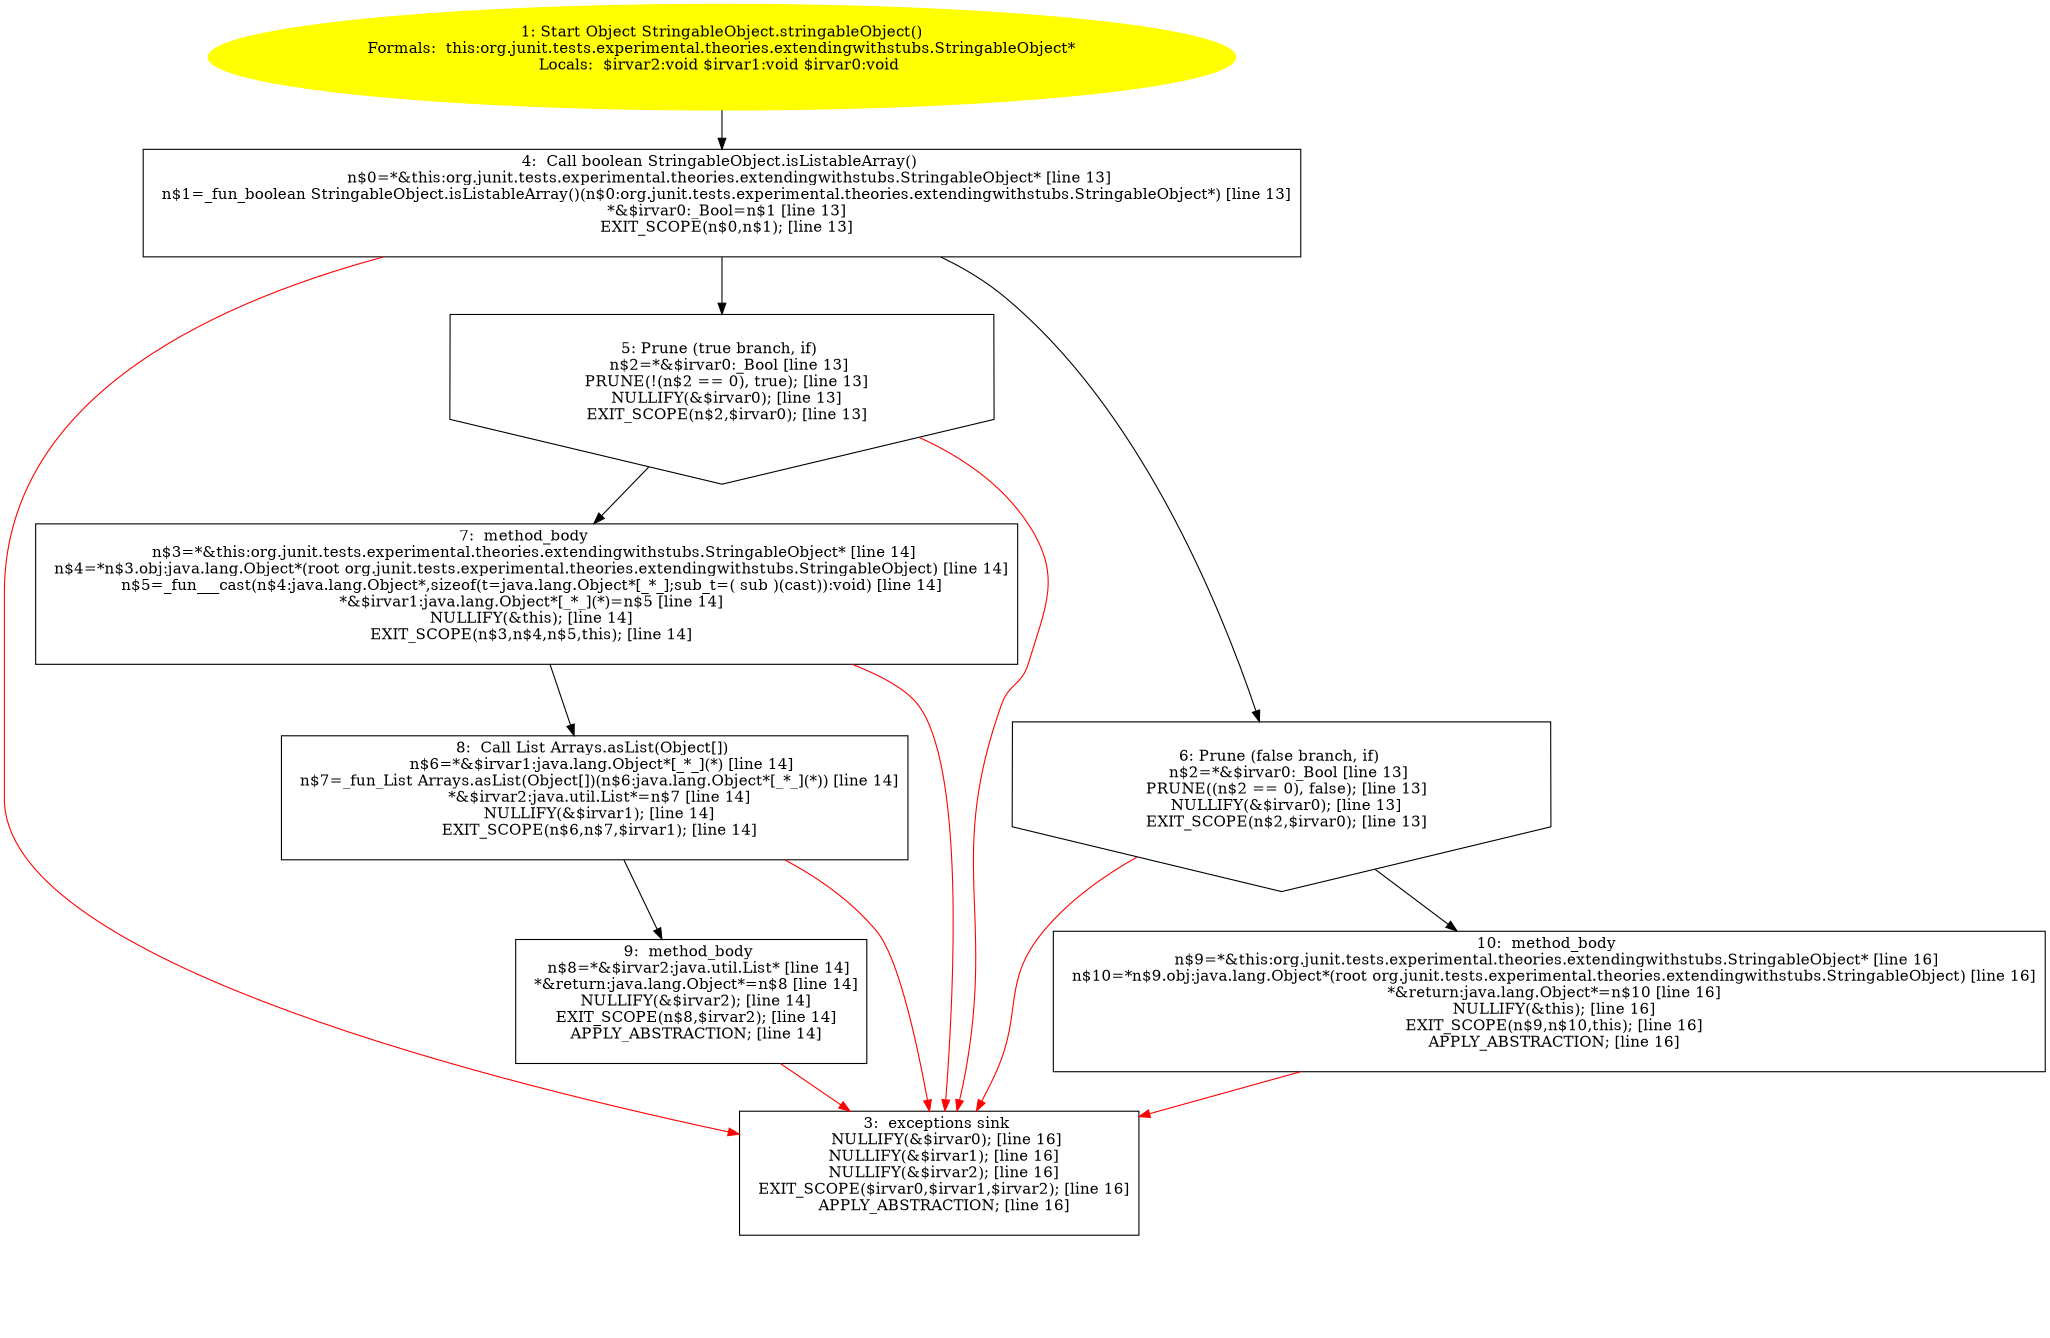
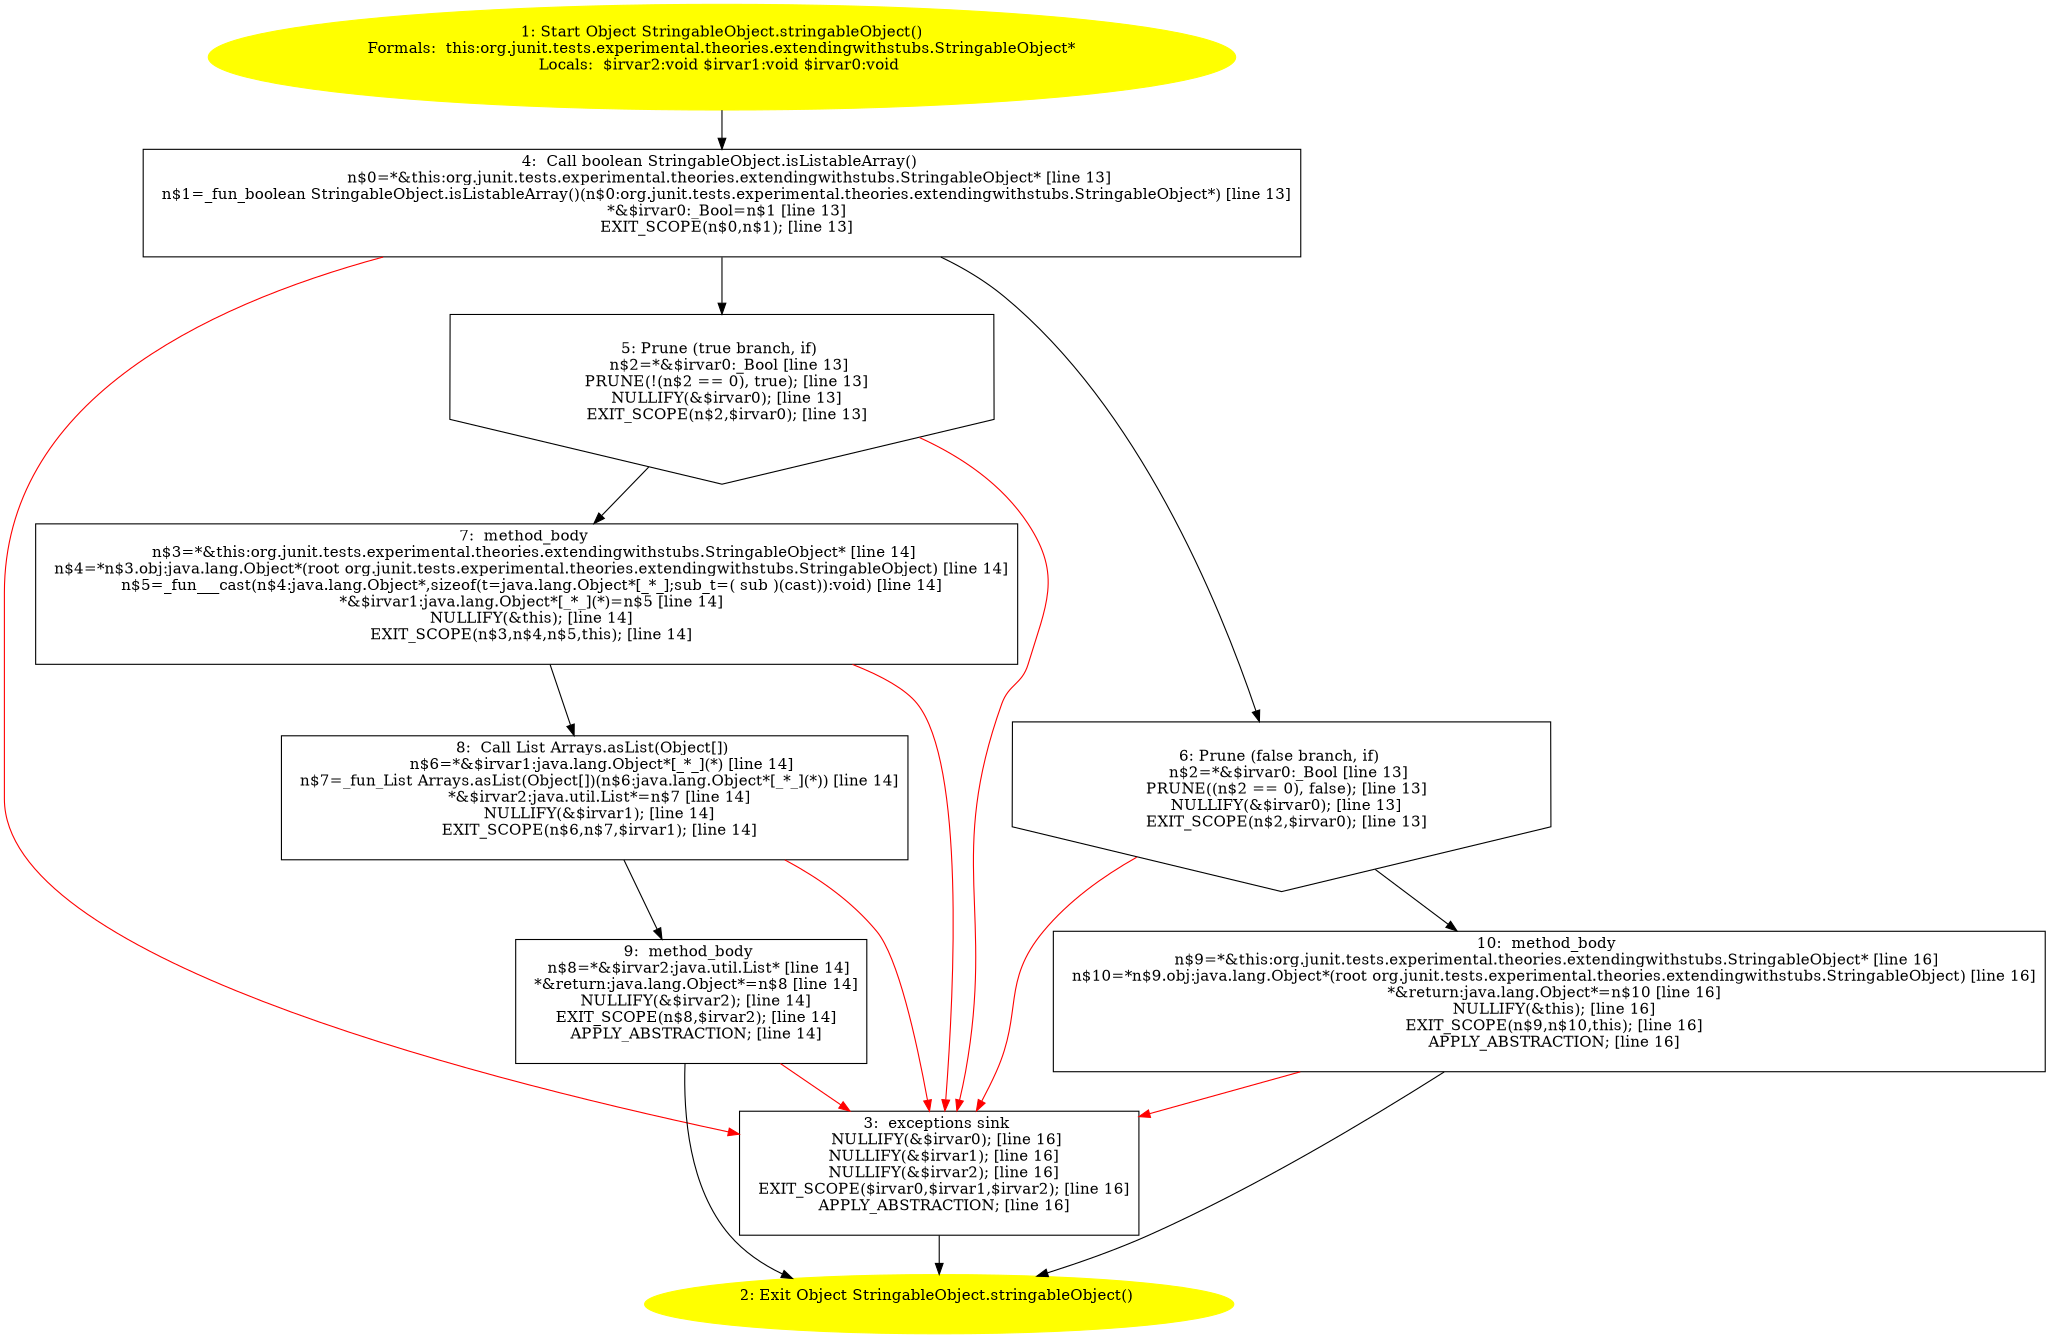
node "2: Exit Object StringableObject.stringableObject()": added
